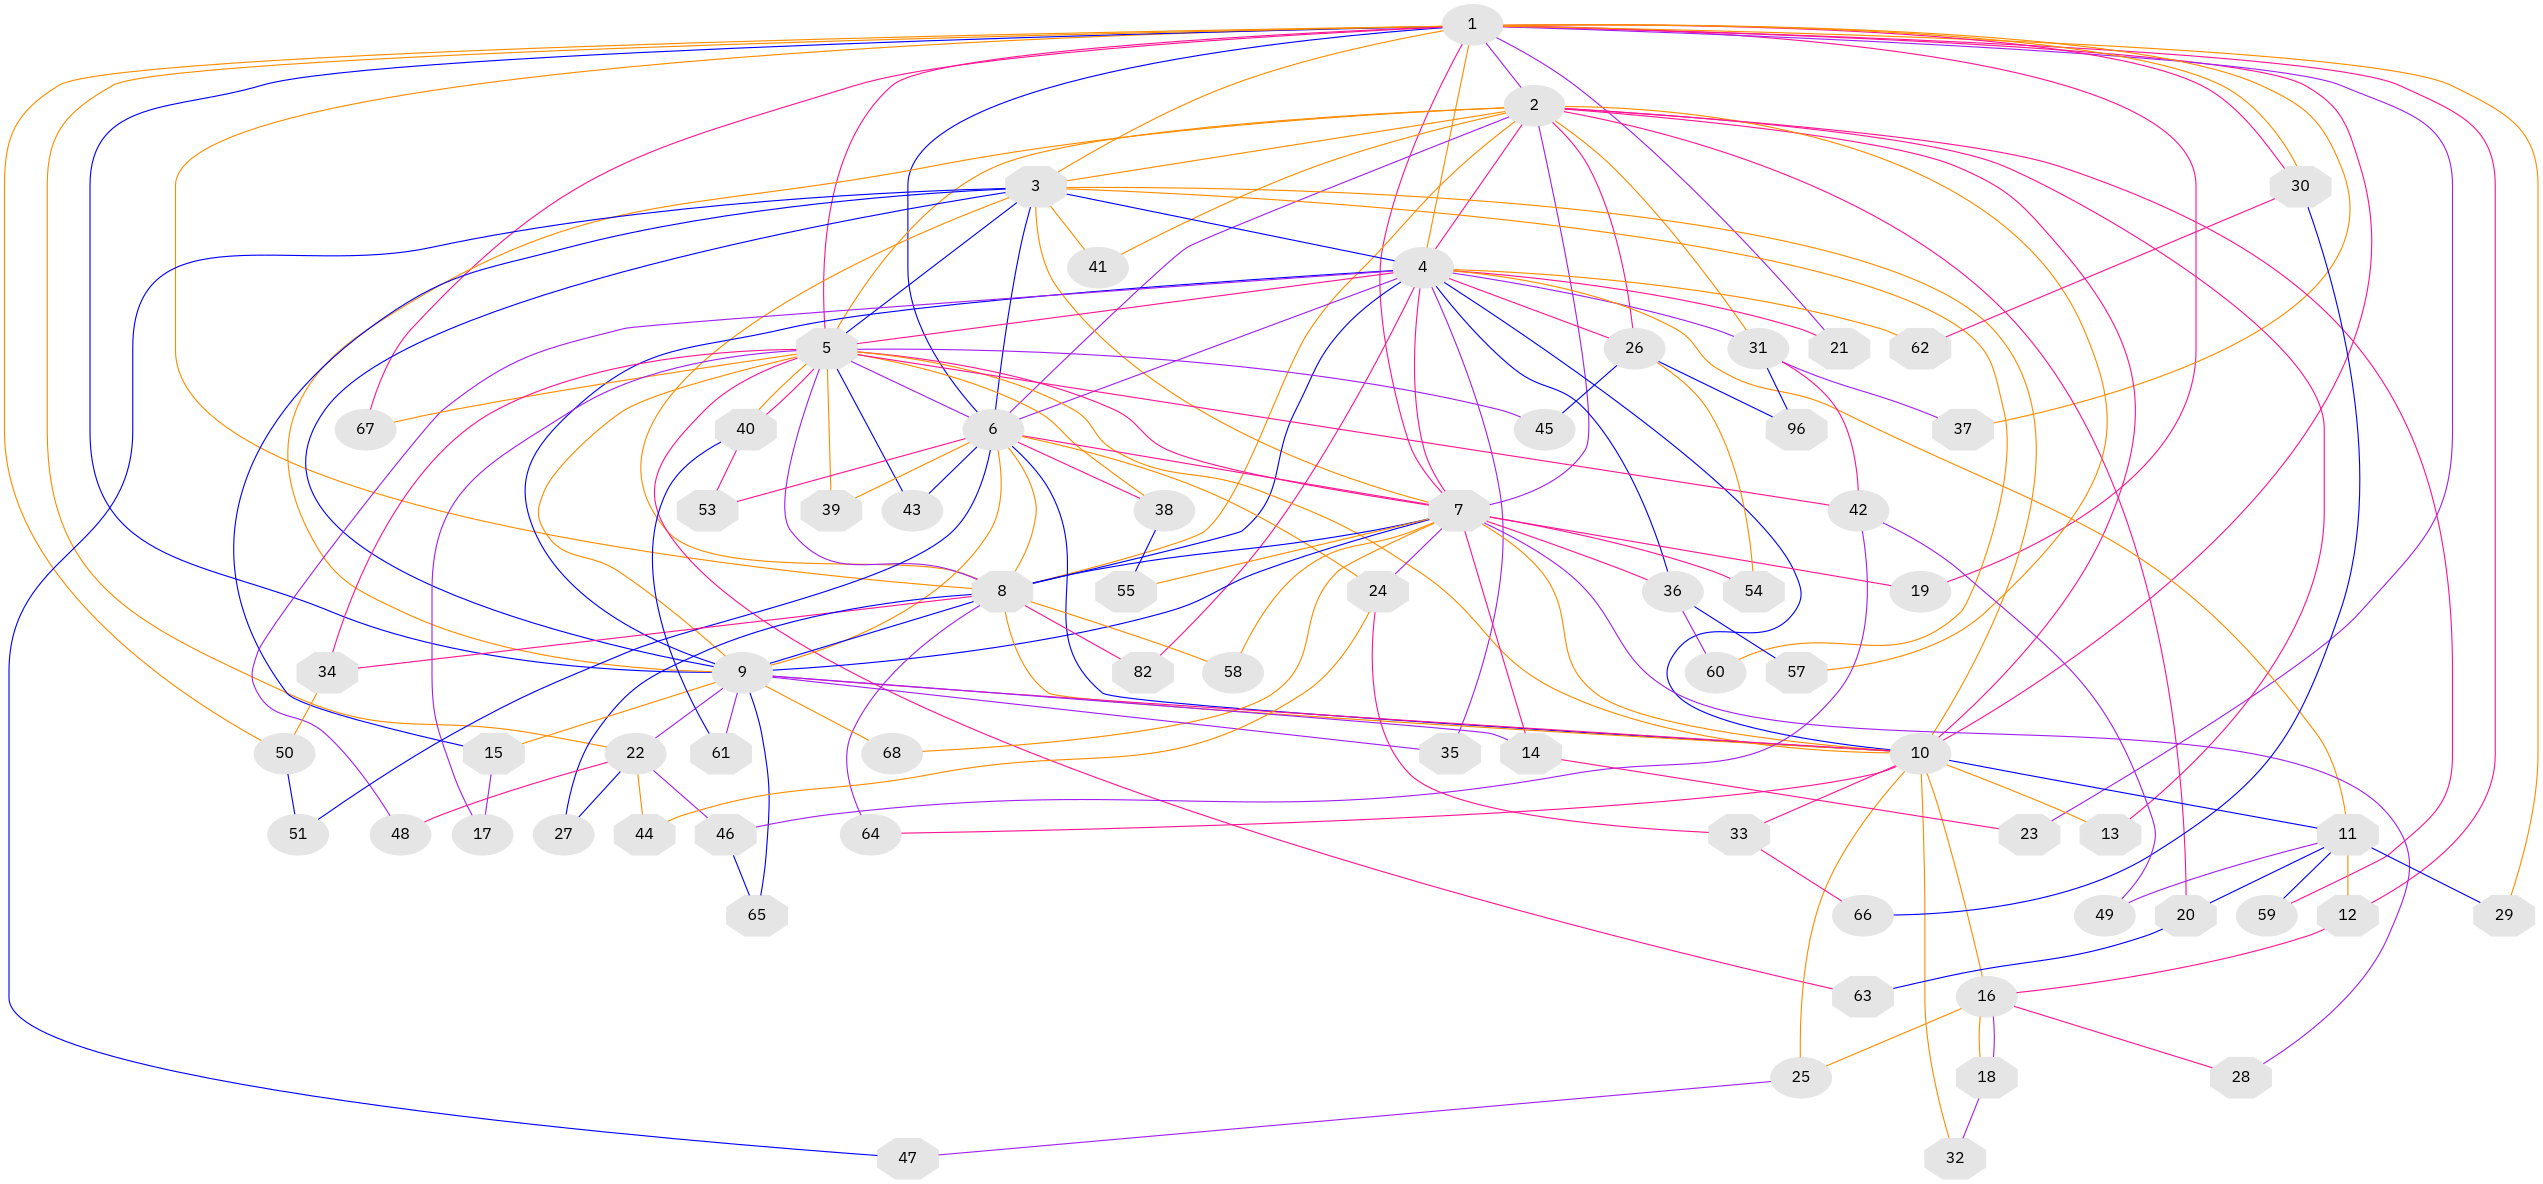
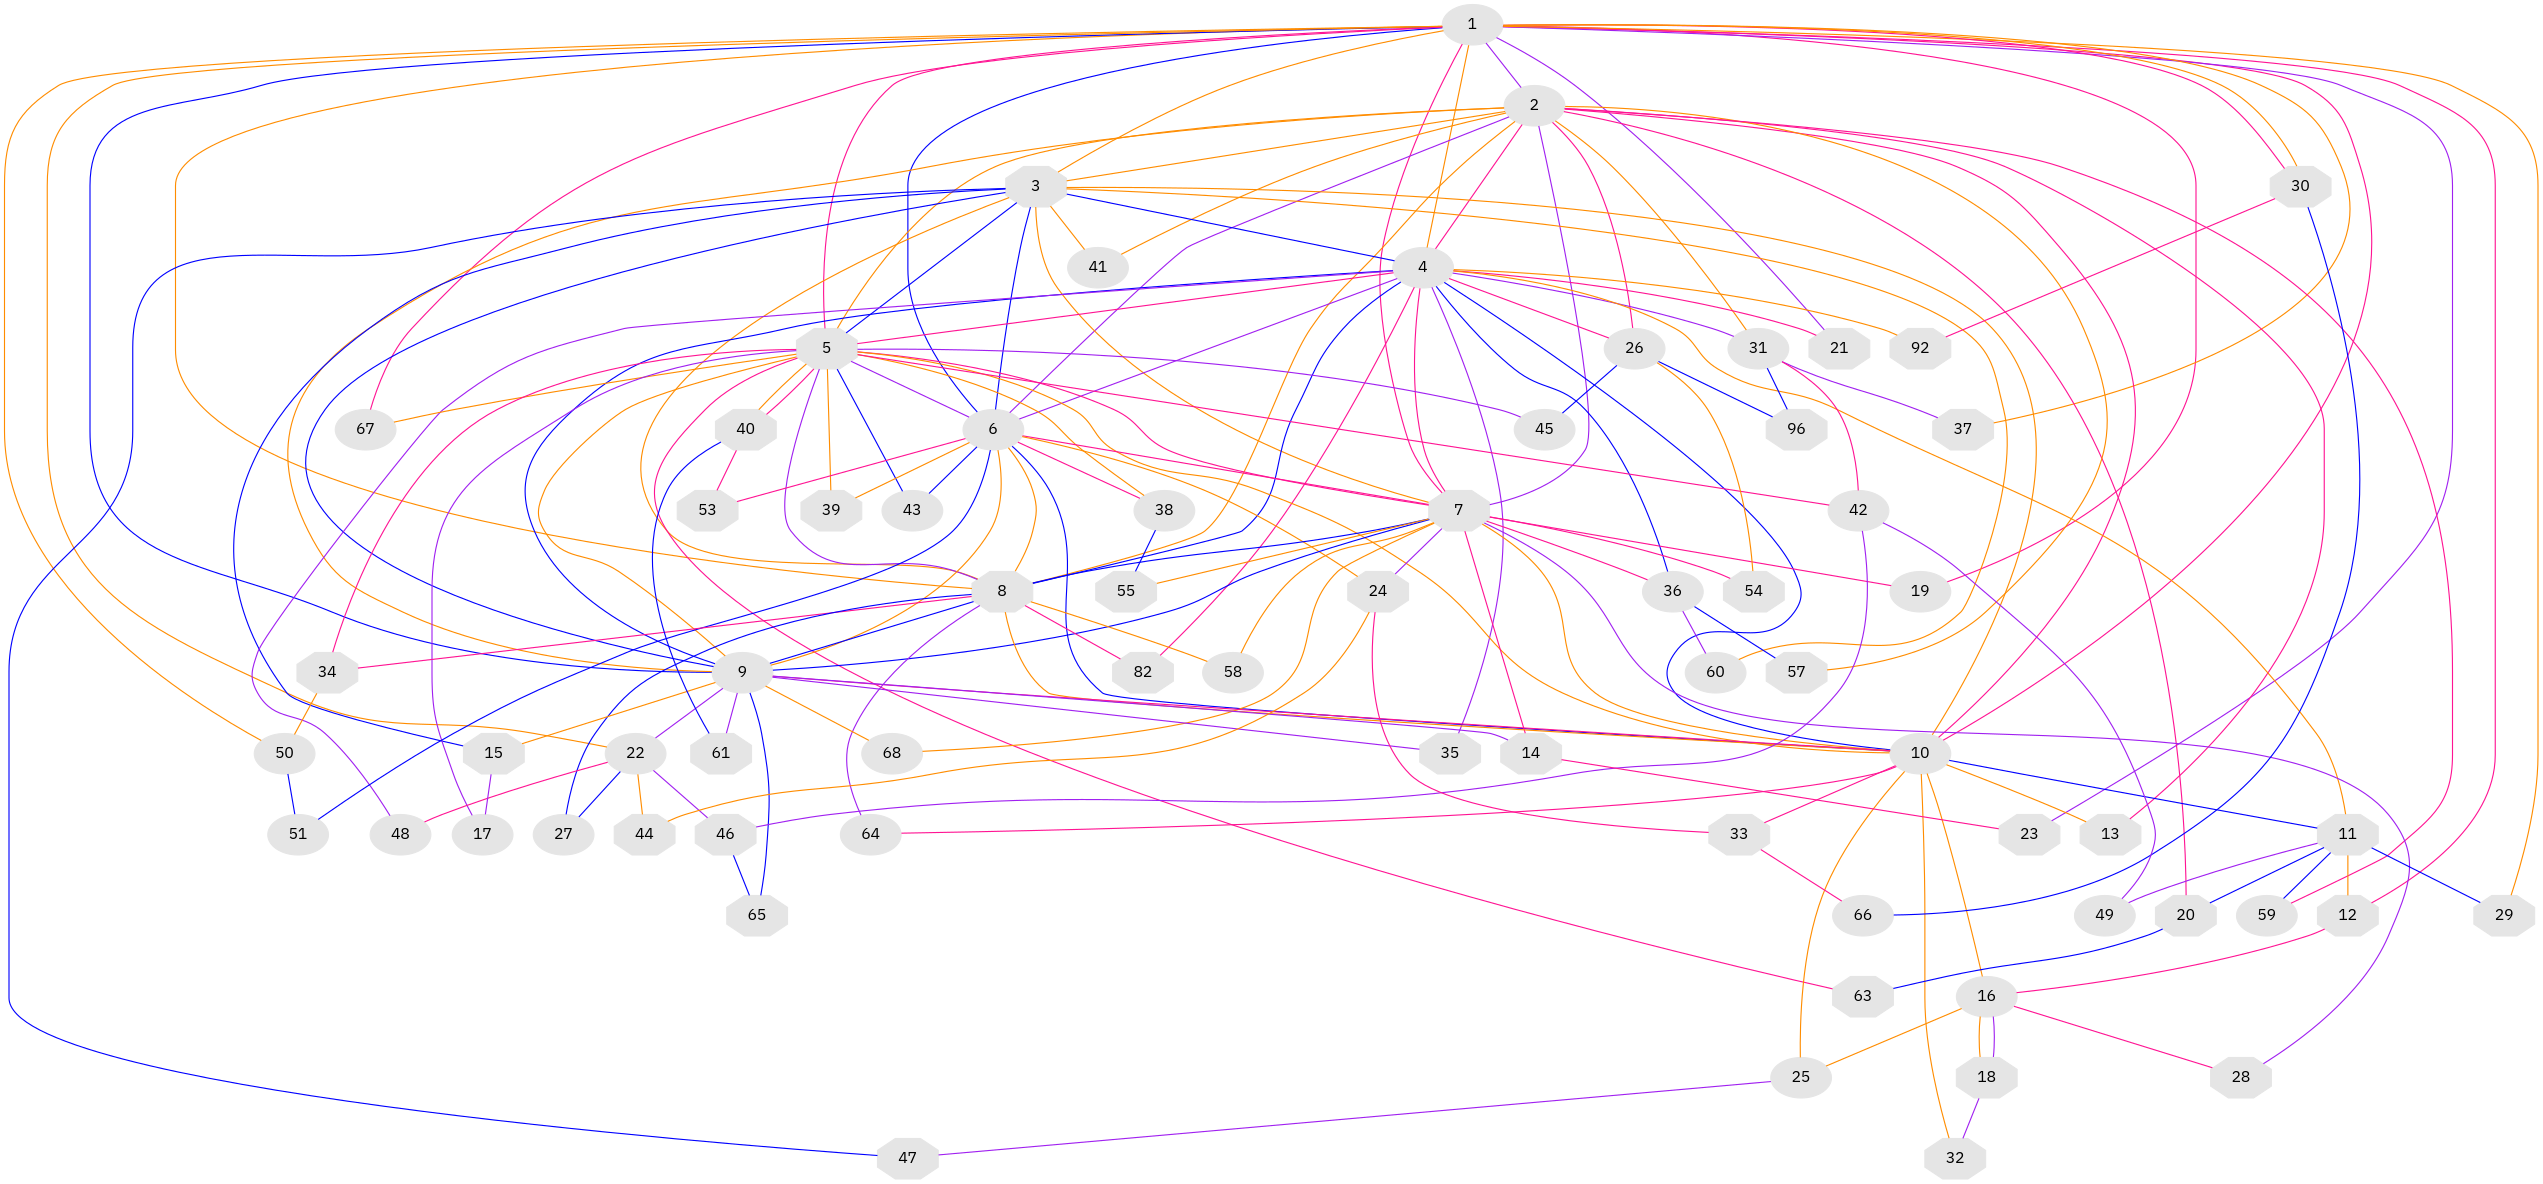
node "62": label "62" -> "92"
